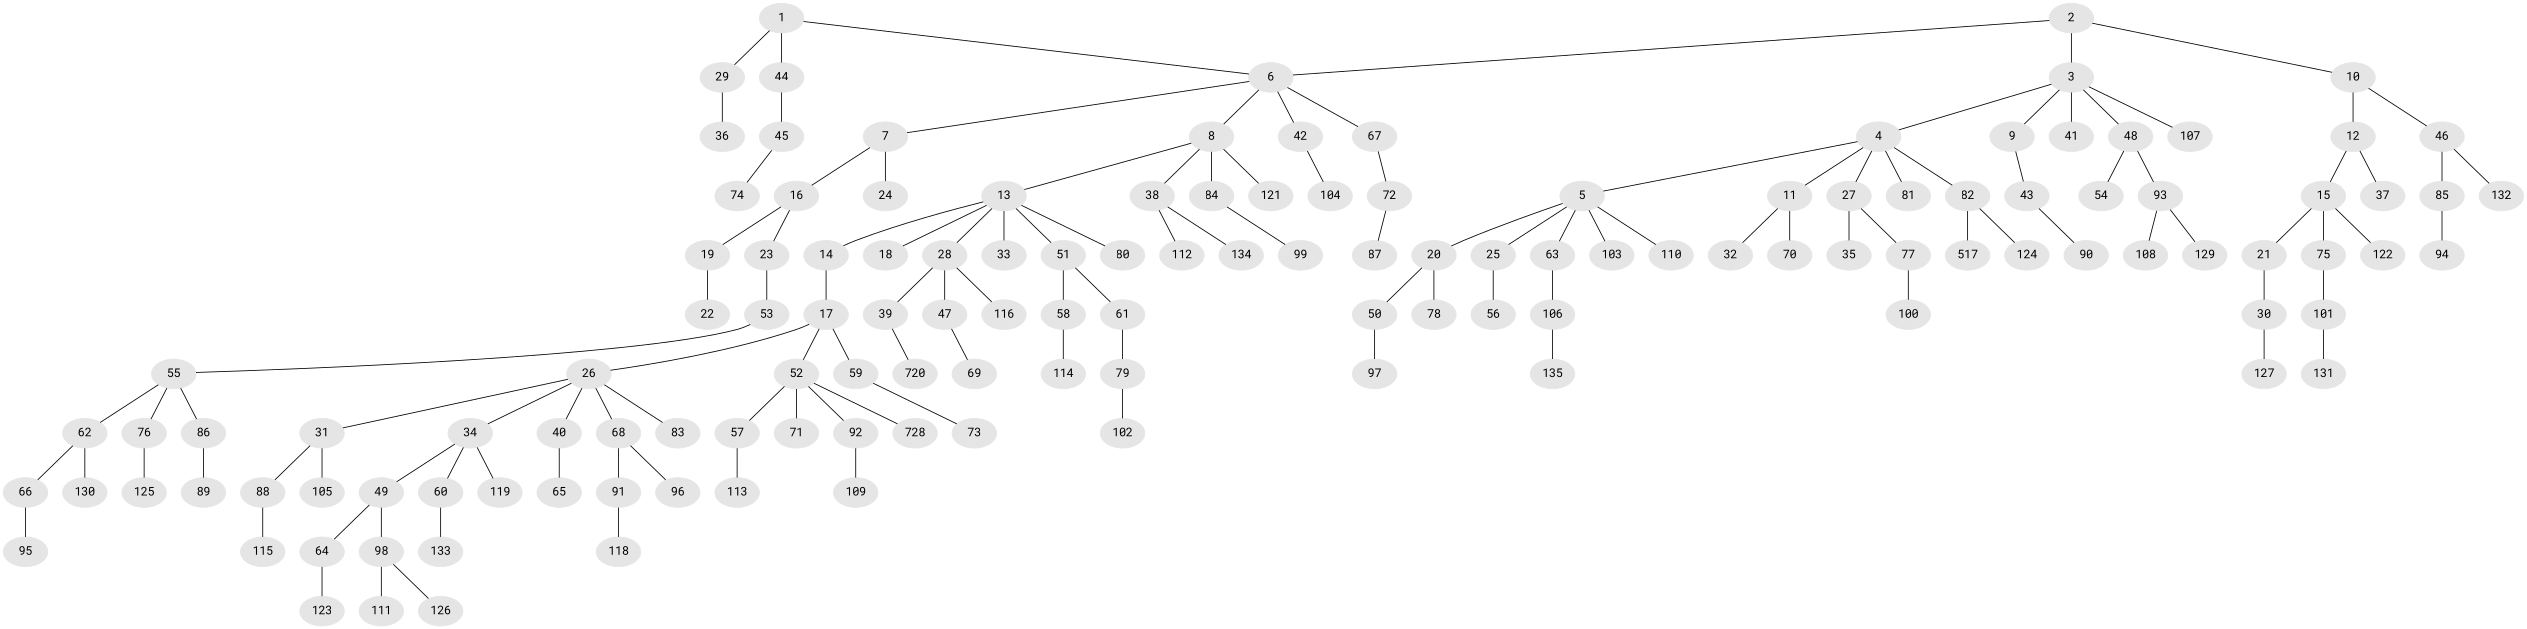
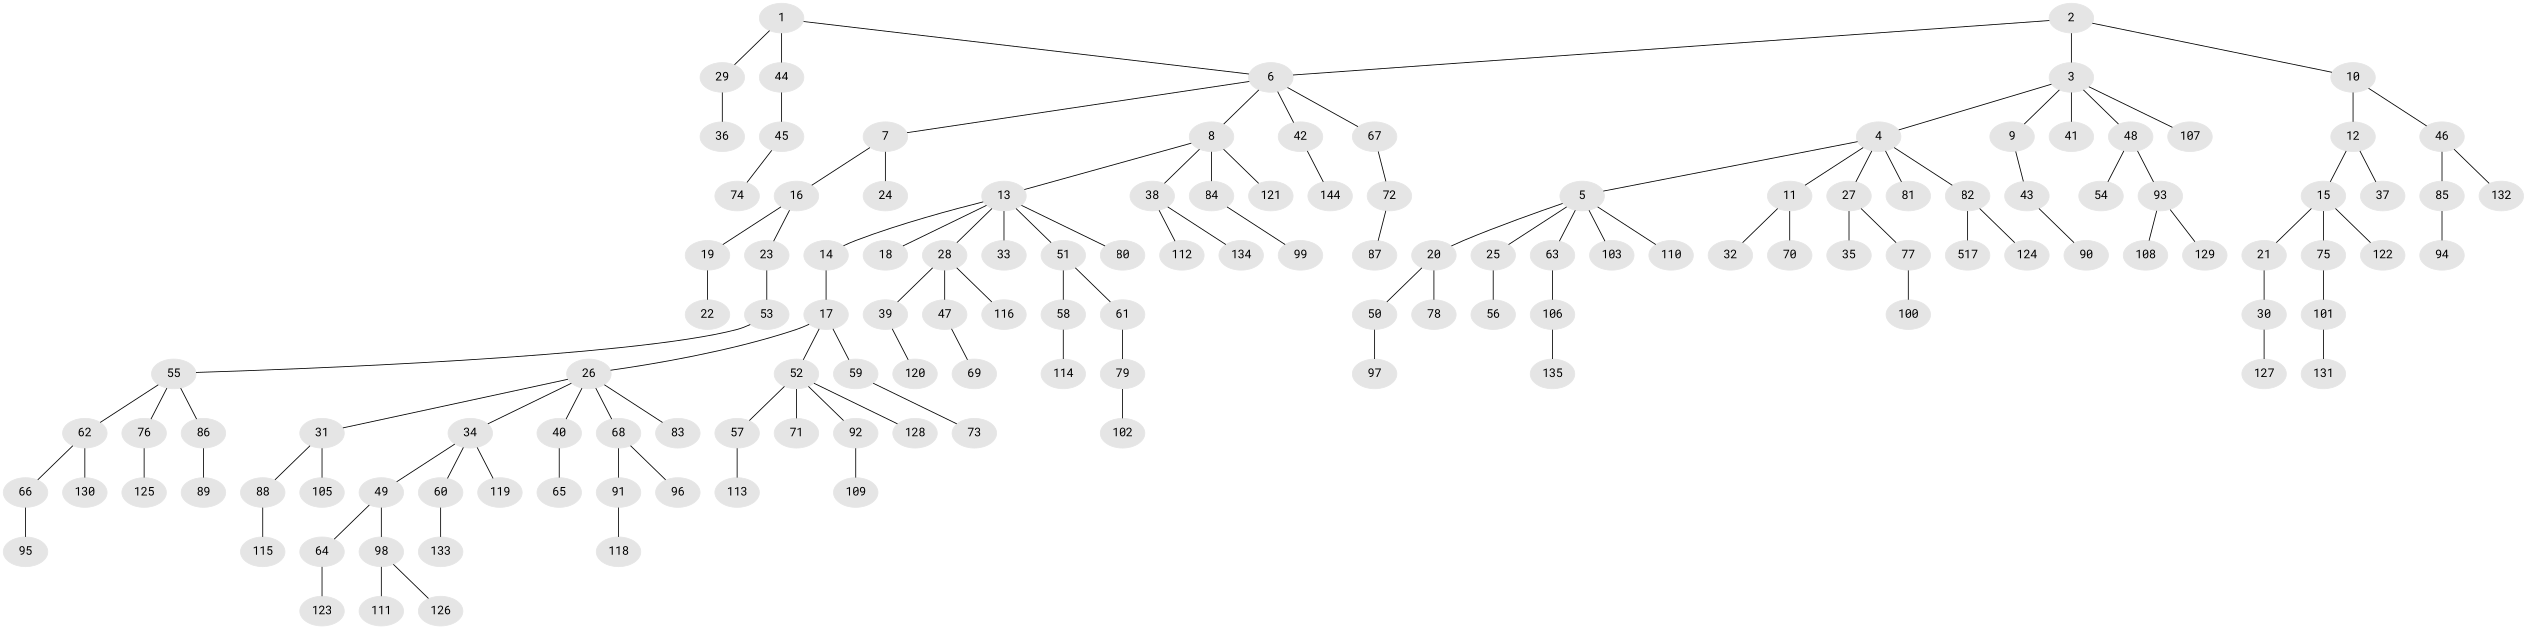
node "104": label "104" -> "144"
node "720": label "720" -> "120"
node "728": label "728" -> "128"
